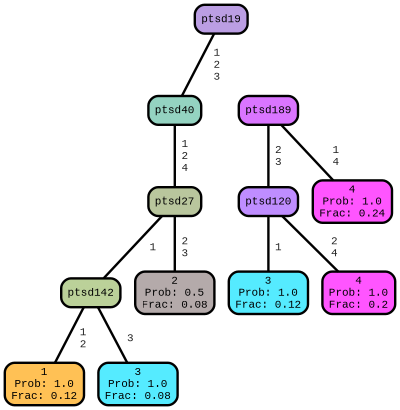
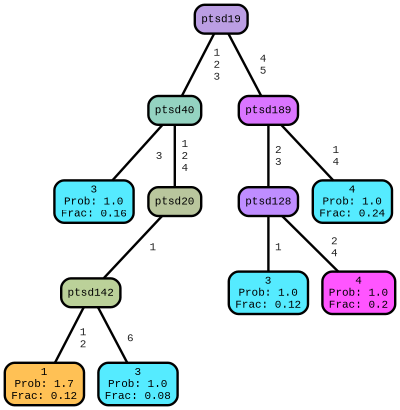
edge "ptsd19" -- "ptsd189": added, label "4 5"
node "3 Prob: 1.0 Frac: 0.16": added
node "ptsd27": label "ptsd27" -> "ptsd20"
node "ptsd120": label "ptsd120" -> "ptsd128"
node "4 Prob: 1.0 Frac: 0.24": fillcolor #ff55ff -> #55ebff
node "2 Prob: 0.5 Frac: 0.08": removed
edge "ptsd142" -- "3 Prob: 1.0 Frac: 0.08": label " 3" -> " 6"
node "1 Prob: 1.0 Frac: 0.12": label "1 Prob: 1.0 Frac: 0.12" -> "1 Prob: 1.7 Frac: 0.12"
